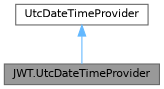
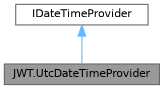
node "UtcDateTimeProvider": label "UtcDateTimeProvider" -> "IDateTimeProvider"
